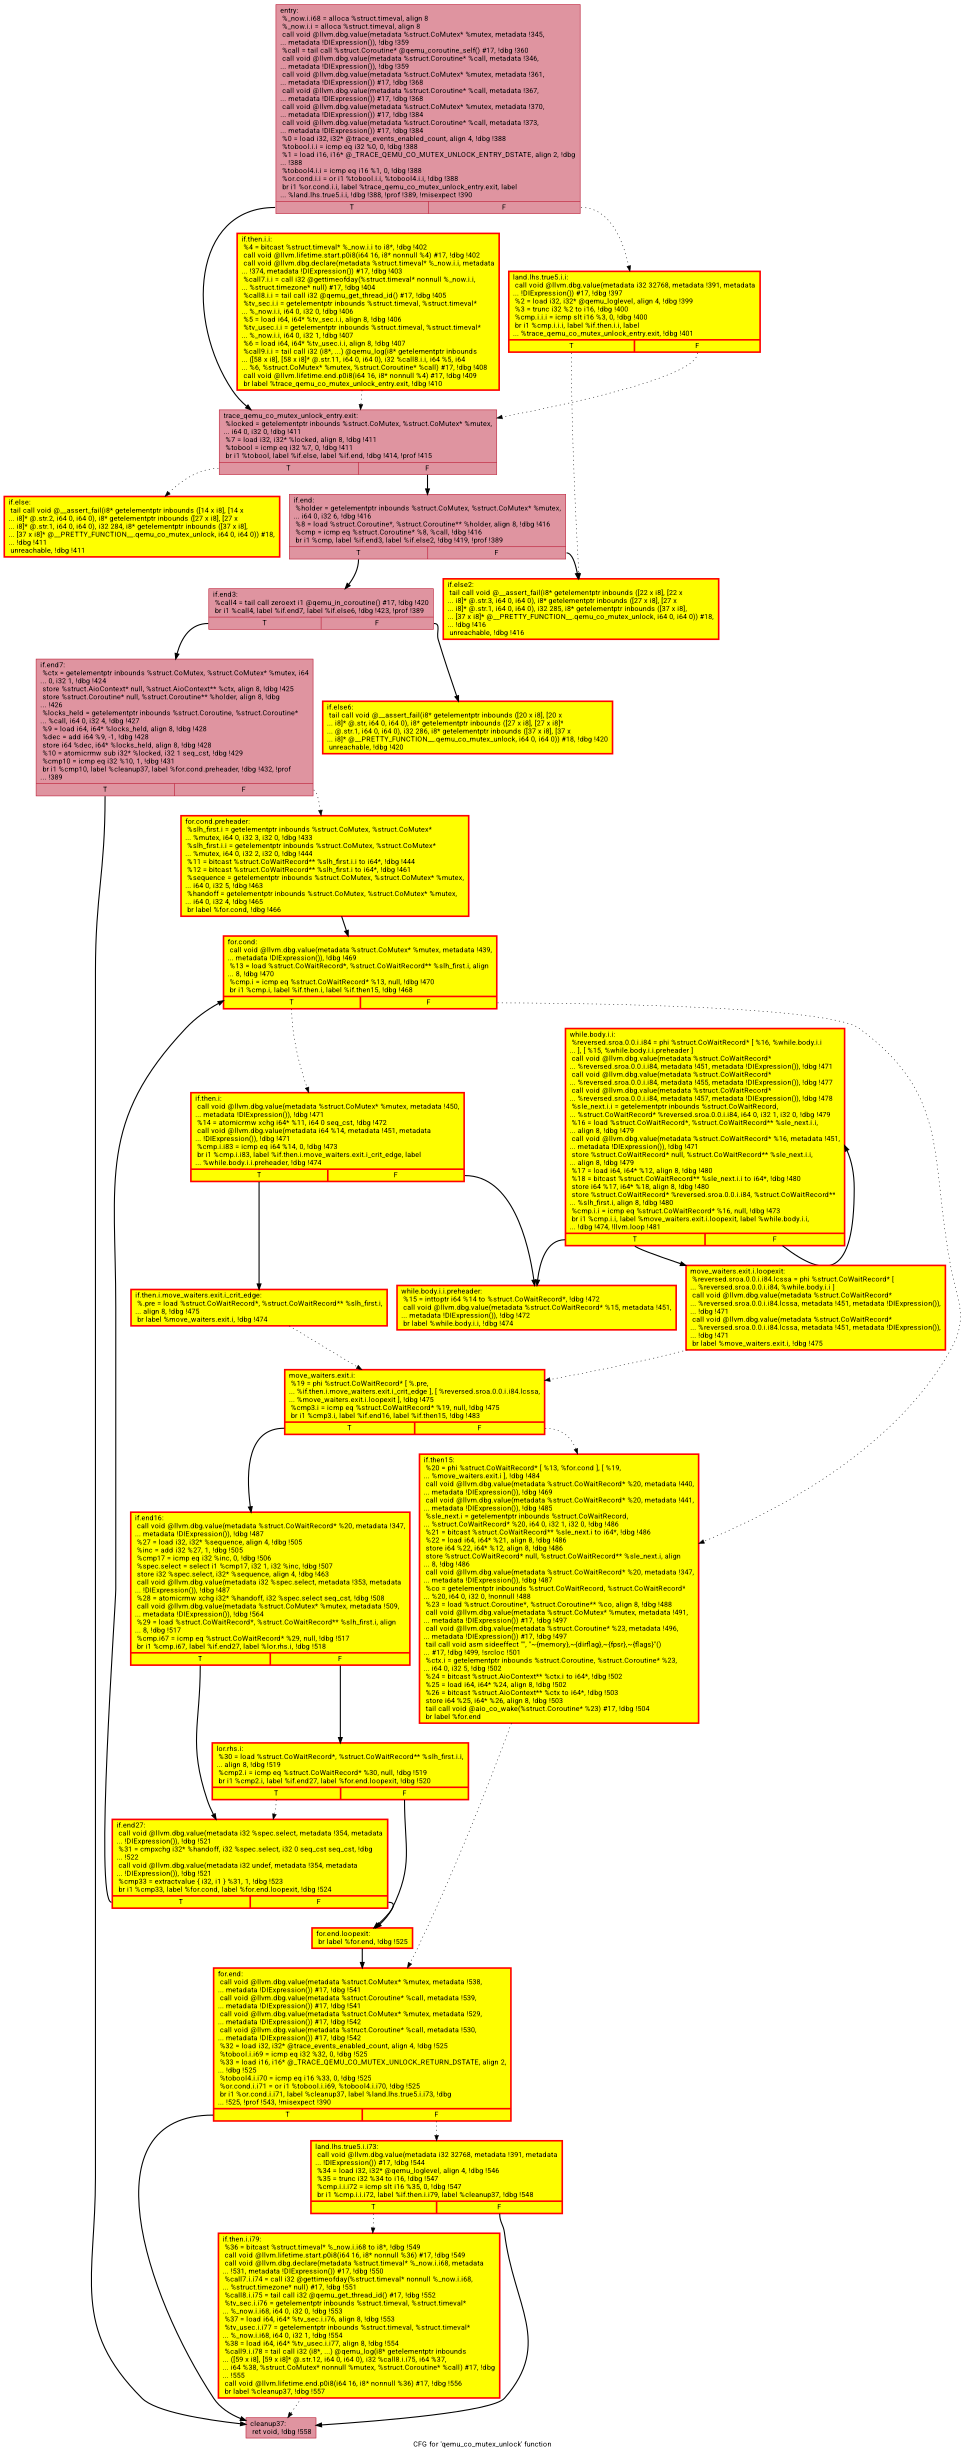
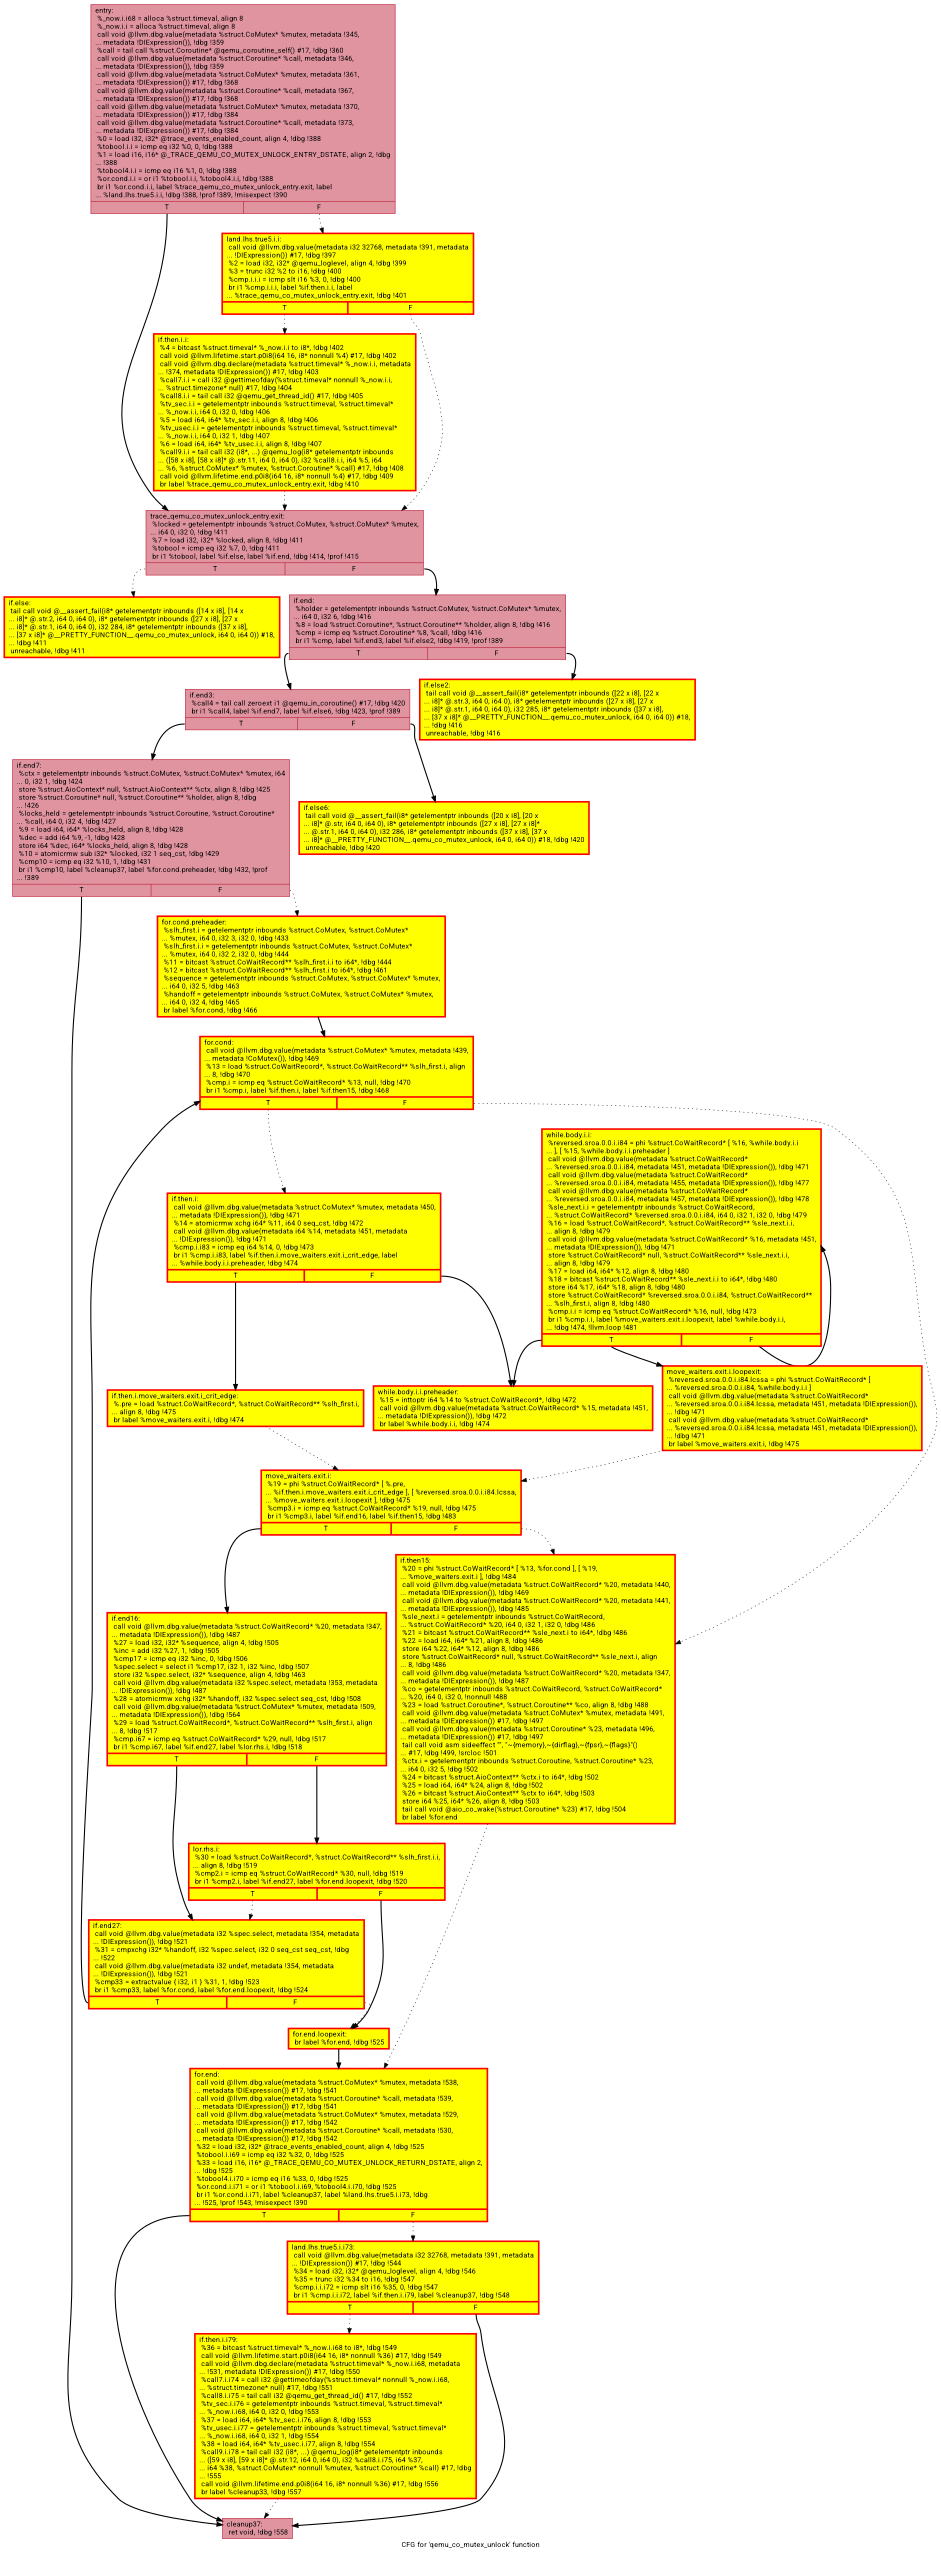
edge "land.lhs.true5.i.i:" -> "if.else2:": now "land.lhs.true5.i.i:" -> "if.then.i.i:"
node "for.cond:": text "... metadata !DIExpression()), !dbg !469" -> "... metadata !CoMutex()), !dbg !469"
edge "if.end27:" -> "for.end.loopexit:": style bold -> dotted
node "if.then.i.i79:": text "br label %cleanup37, !dbg !557" -> "br label %cleanup33, !dbg !557"
